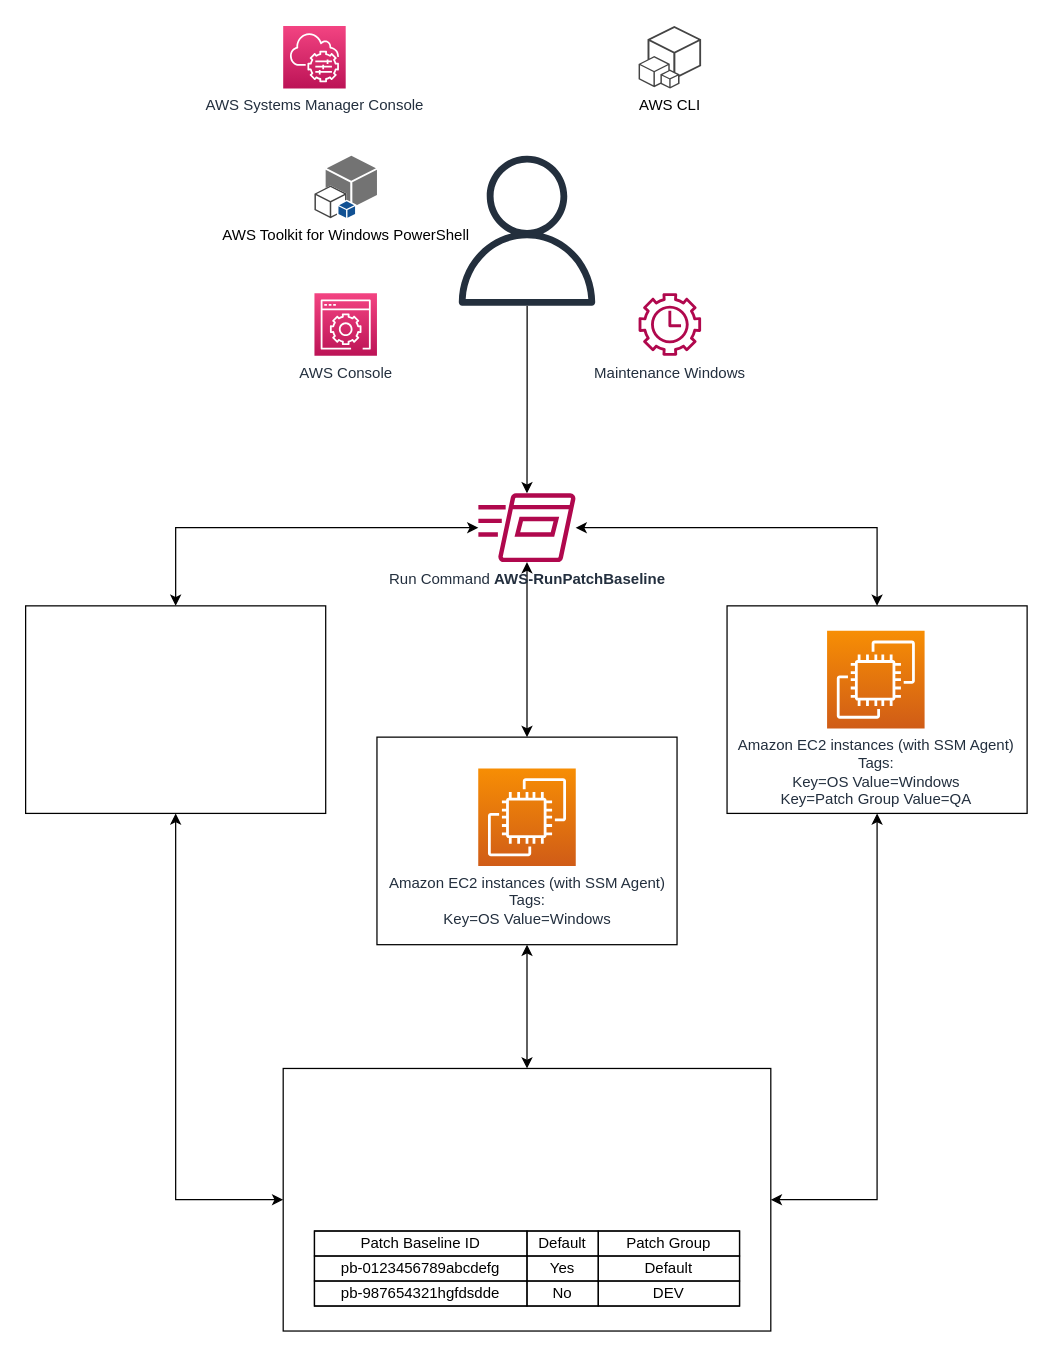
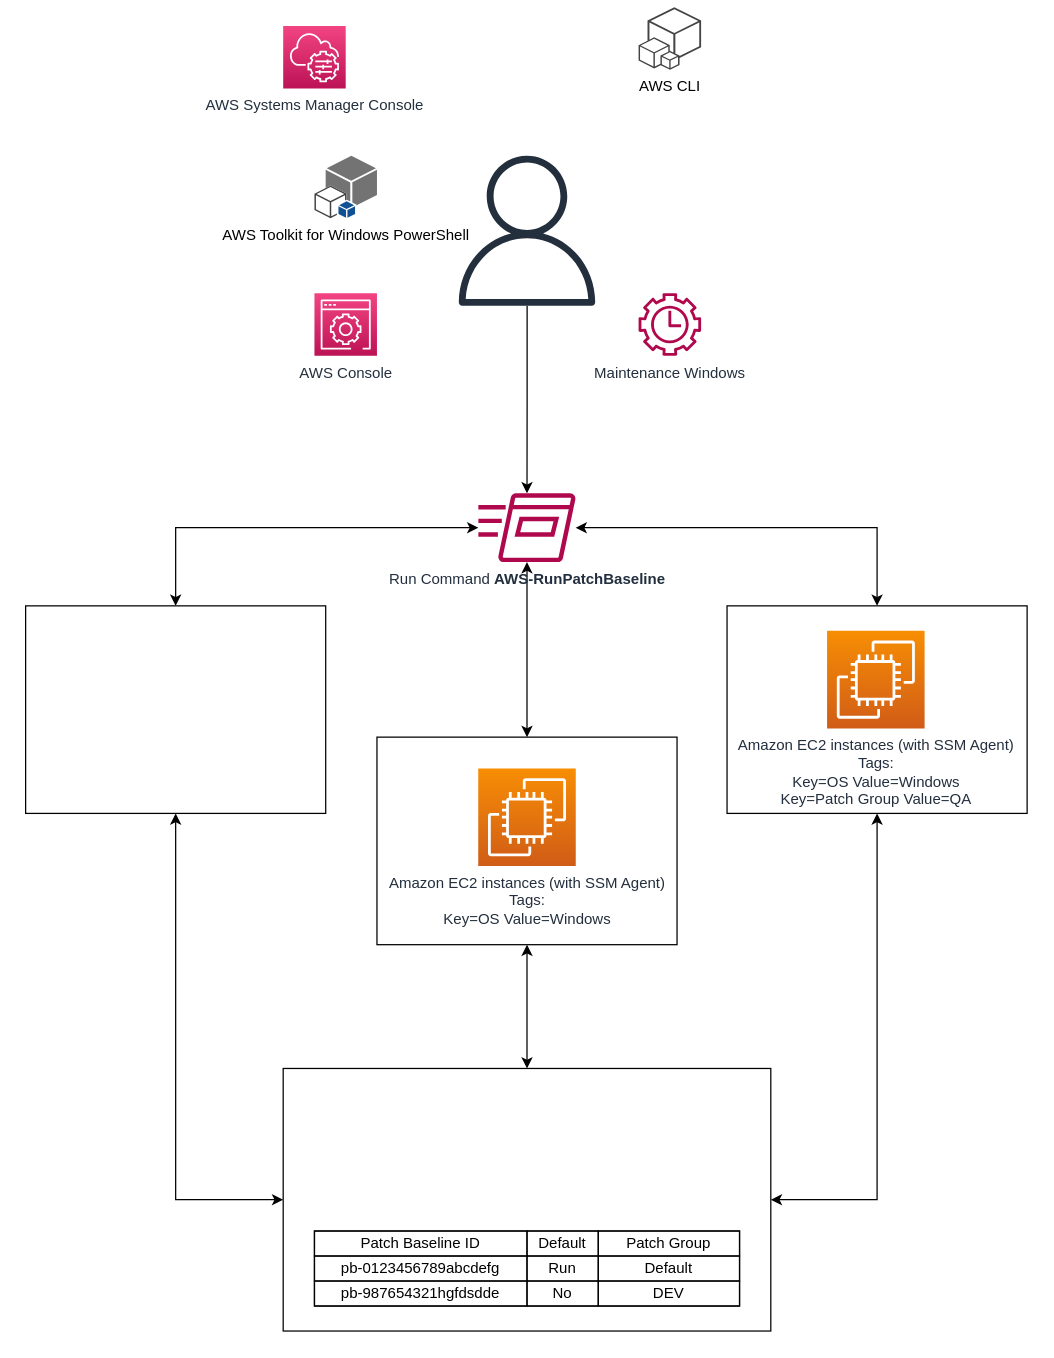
node "AWS CLI": moved (670, 57) -> (670, 38)
node "Yes": label "Yes" -> "Run"
